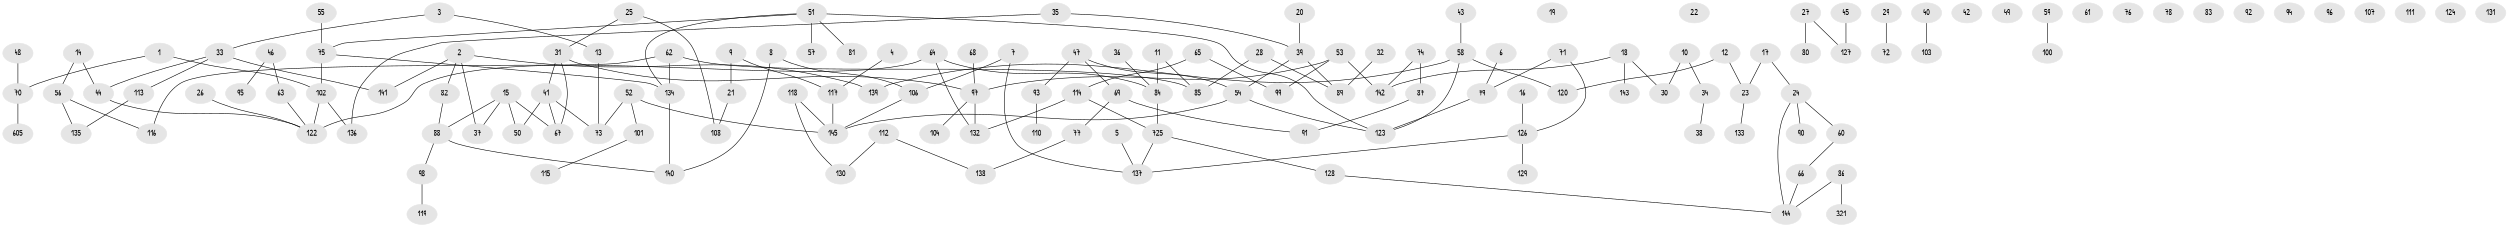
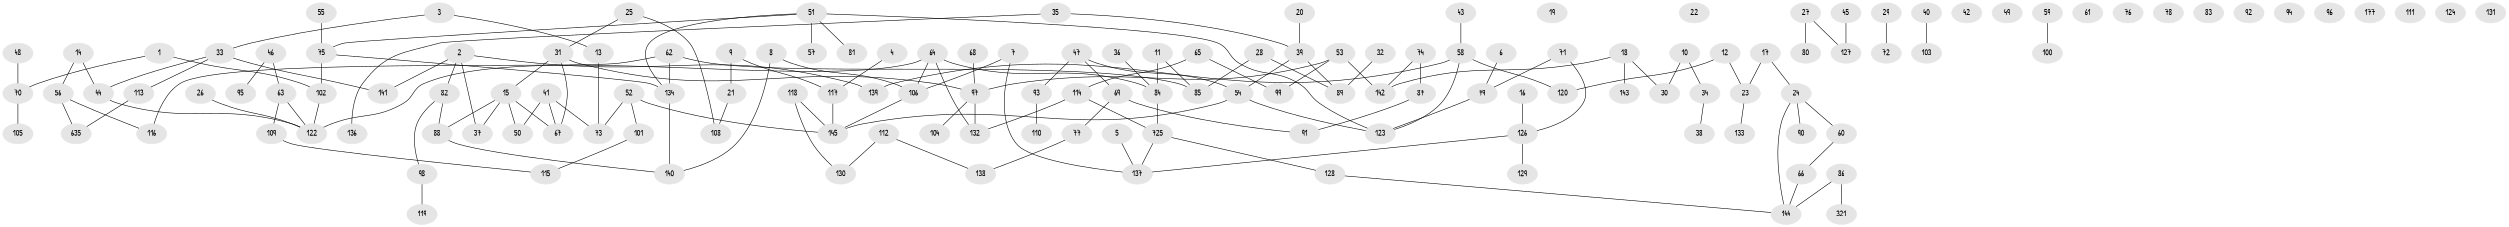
node "107": label "107" -> "177"
edge "31" -- "41": now "31" -- "15"
edge "64" -- "106": added
edge "102" -- "136": removed
node "605": label "605" -> "105"
node "135": label "135" -> "635"
node "109": added
edge "88" -- "98": now "82" -- "98"
